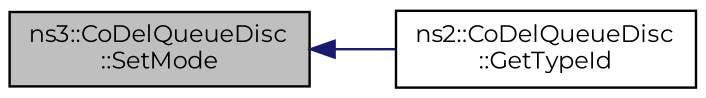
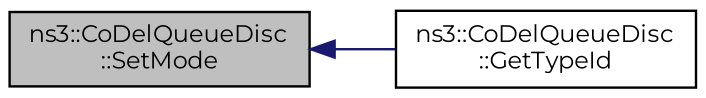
node "ns2::CoDelQueueDisc ::GetTypeId": label "ns2::CoDelQueueDisc ::GetTypeId" -> "ns3::CoDelQueueDisc ::GetTypeId"
